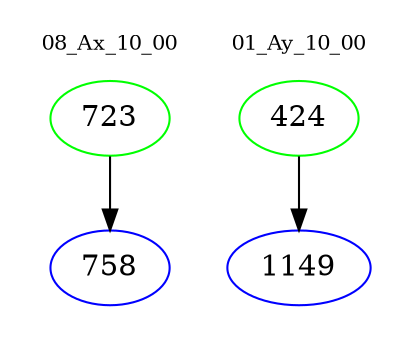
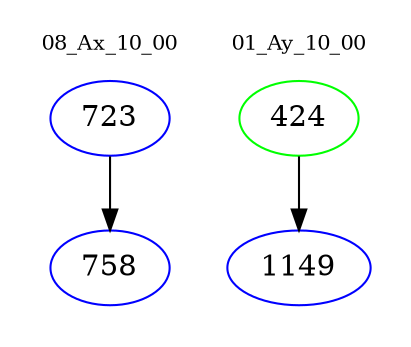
node "723": color green -> blue
